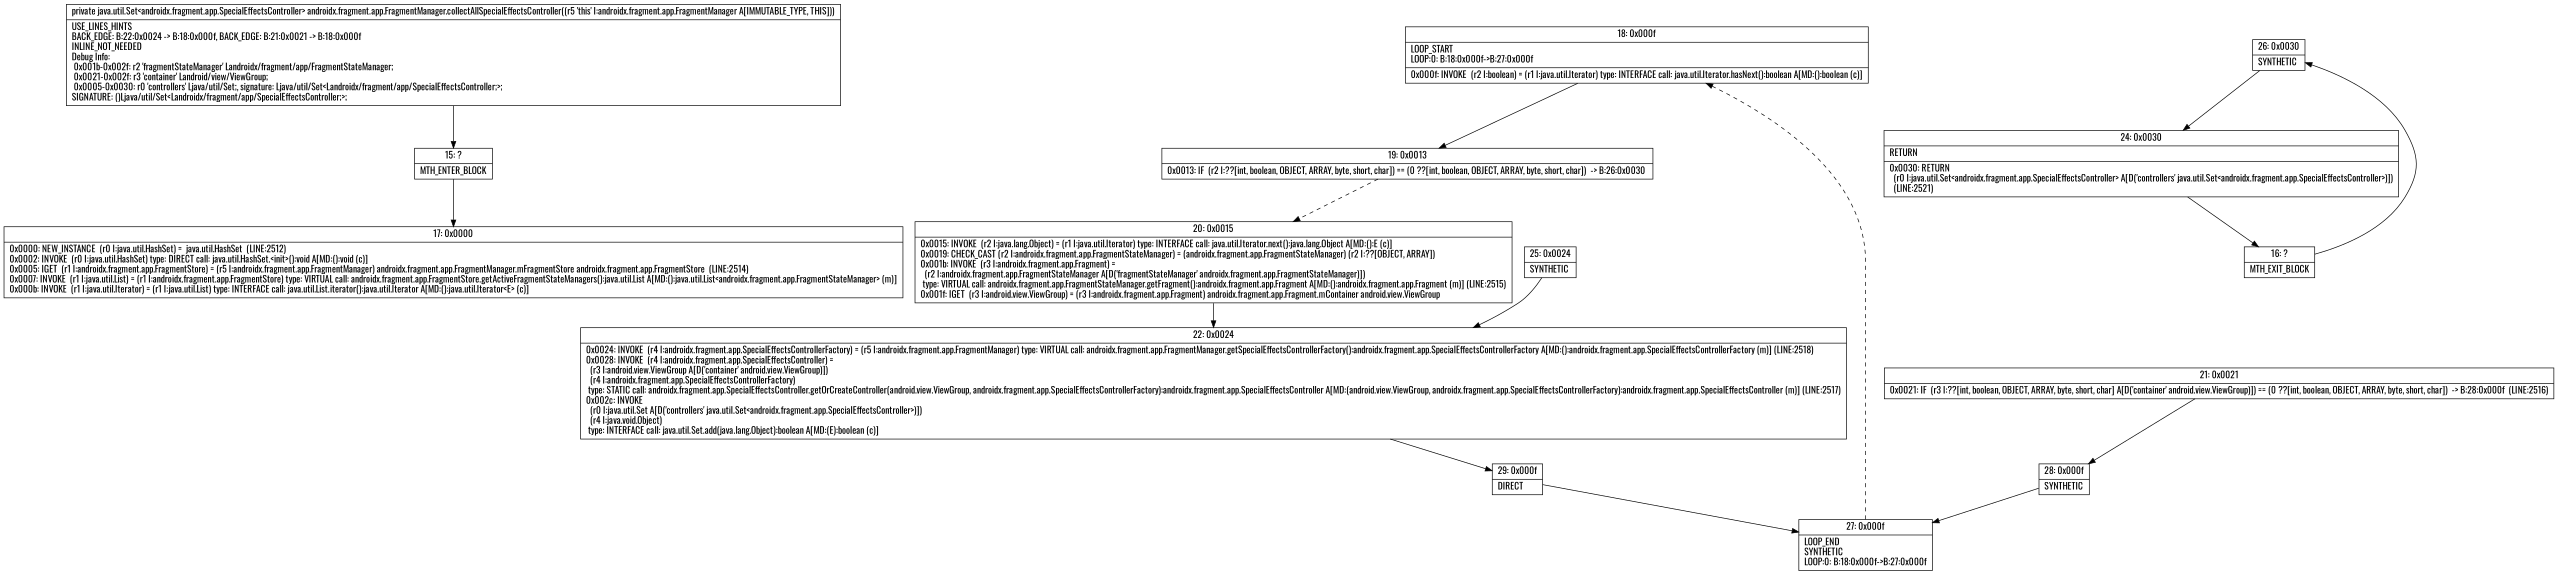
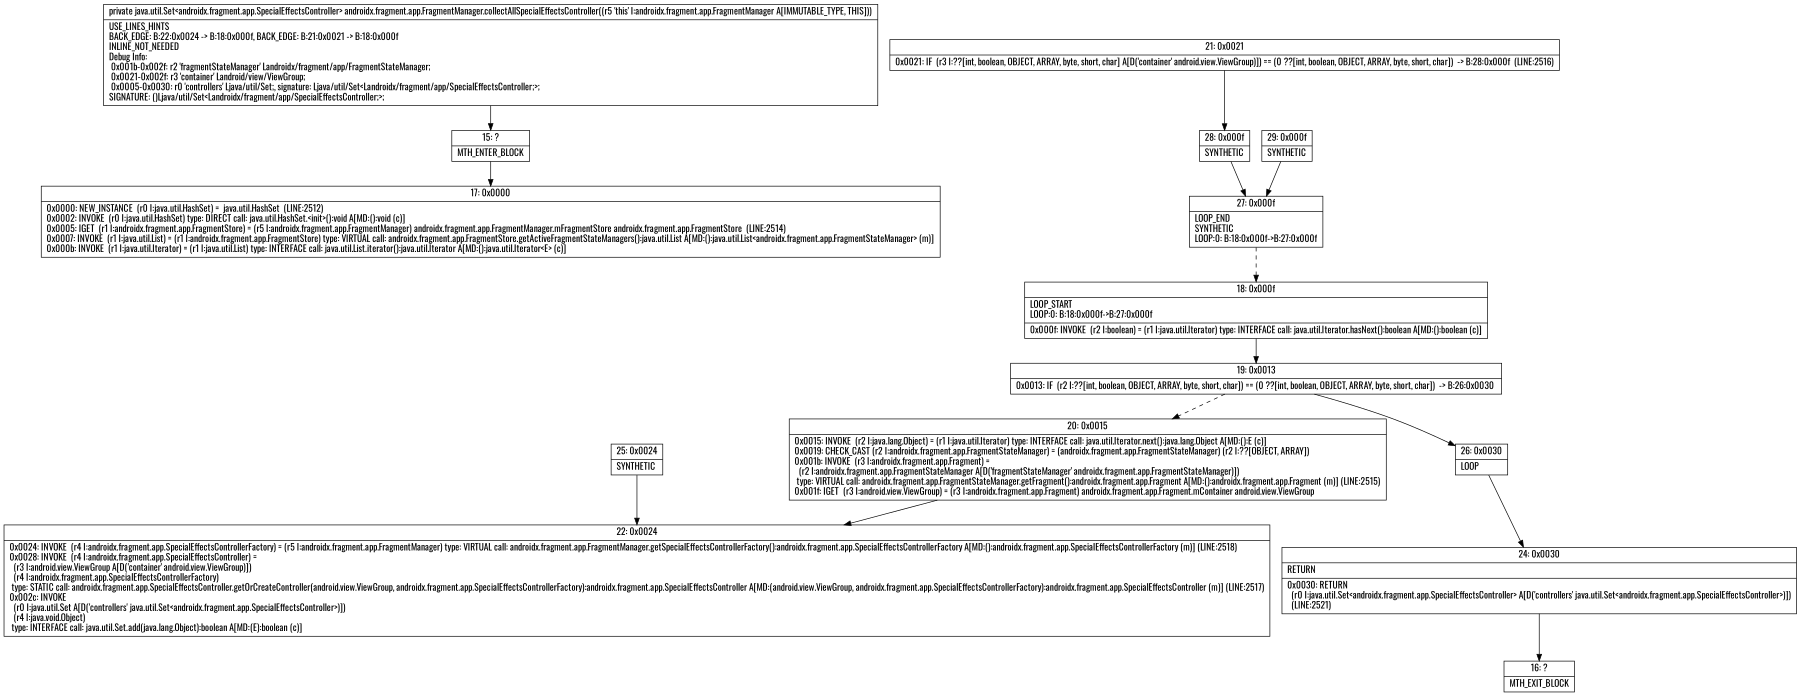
node "26: 0x0030": text "SYNTHETIC" -> "LOOP"
edge "16: ?" -> "26: 0x0030": now "19: 0x0013" -> "26: 0x0030"
edge "22: 0x0024" -> "29: 0x000f": removed
node "29: 0x000f": text "DIRECT" -> "SYNTHETIC"
